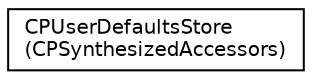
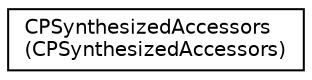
node "CPUserDefaultsStore (CPSynthesizedAccessors)": label "CPUserDefaultsStore (CPSynthesizedAccessors)" -> "CPSynthesizedAccessors (CPSynthesizedAccessors)"
